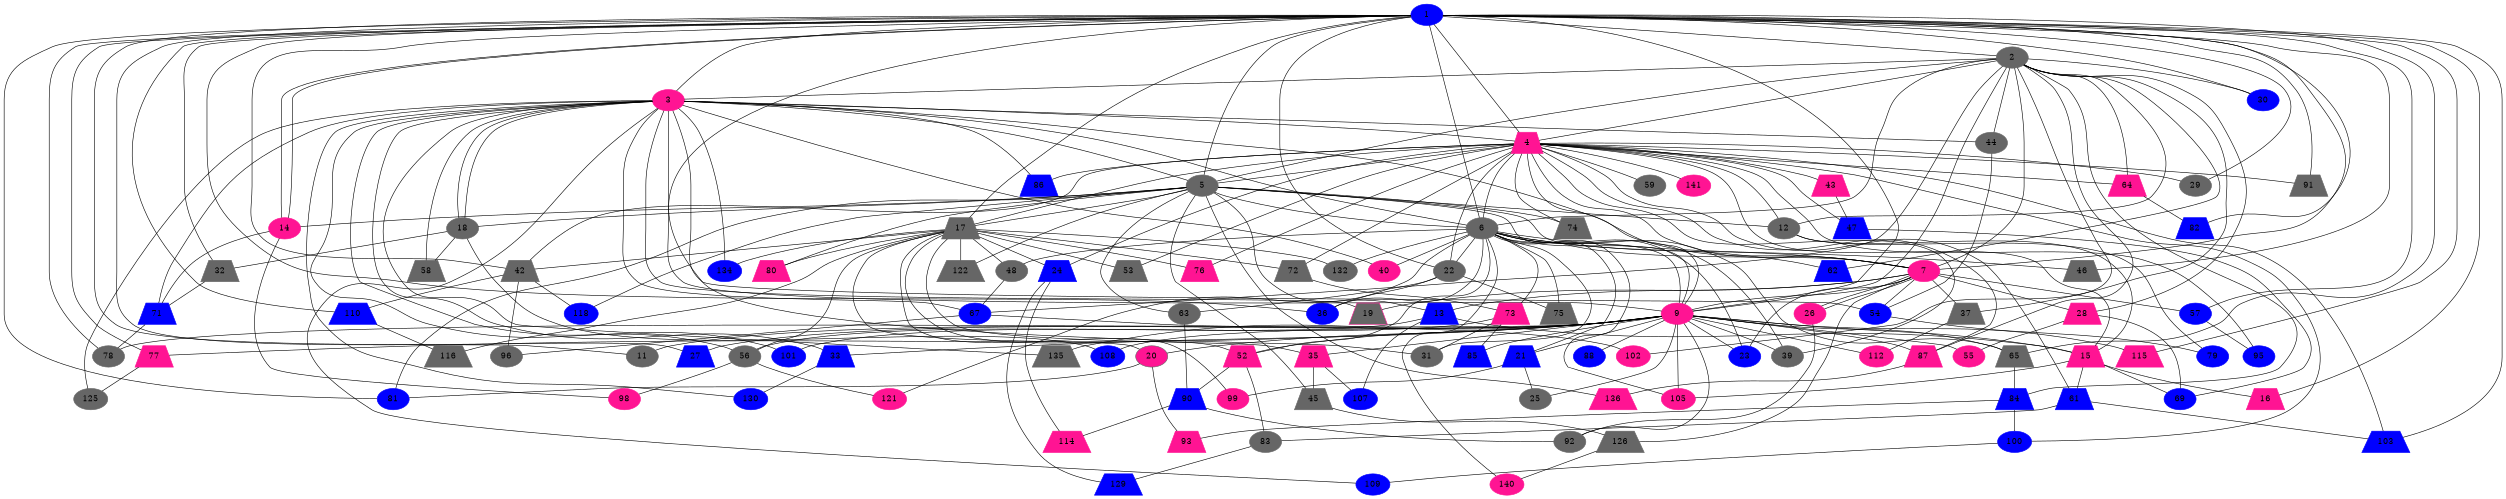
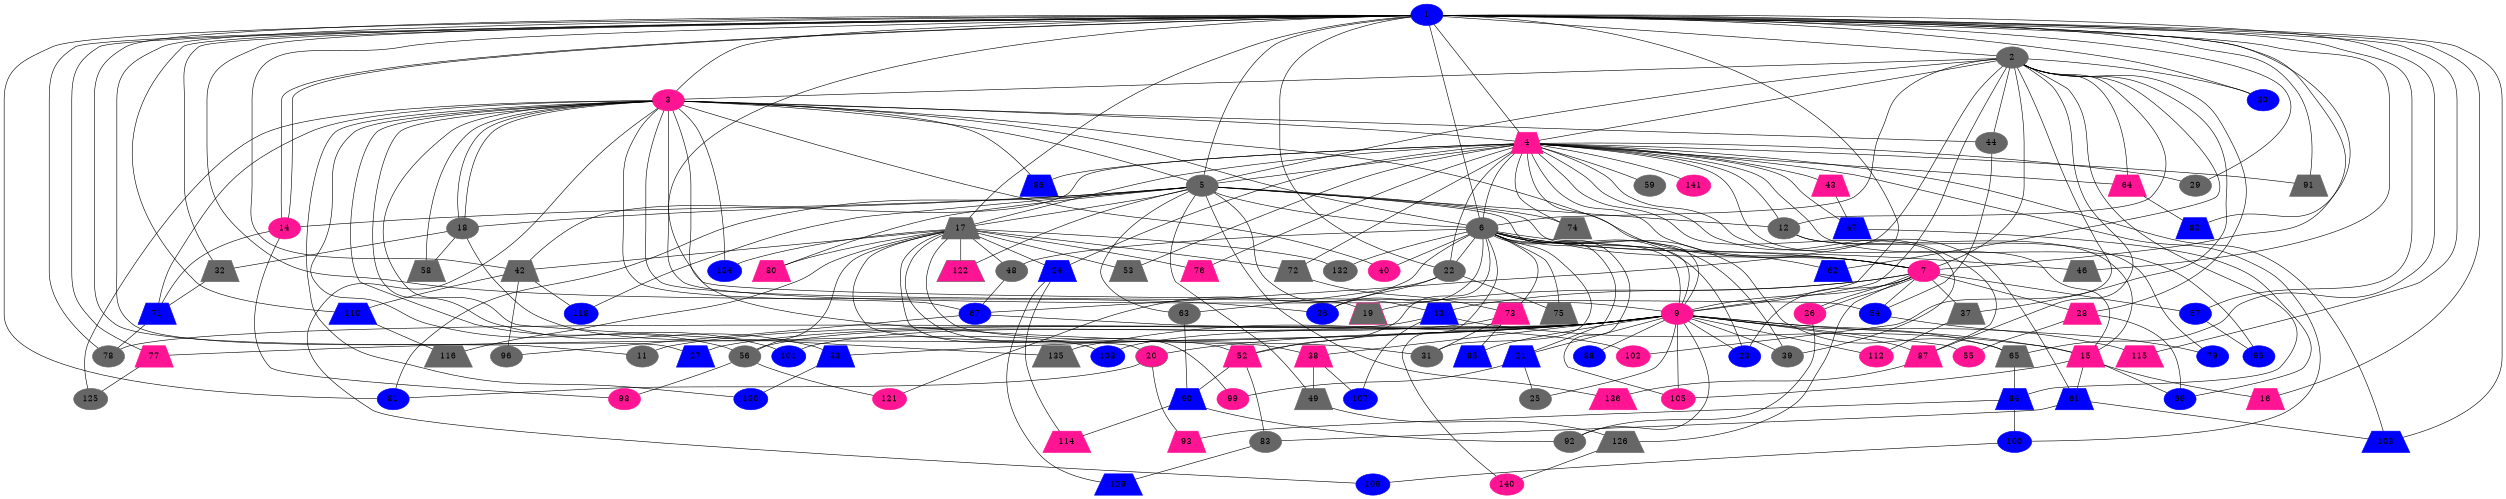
node "122": fillcolor gray40 -> deeppink
node "35": label "35" -> "38"
node "45": label "45" -> "49"
